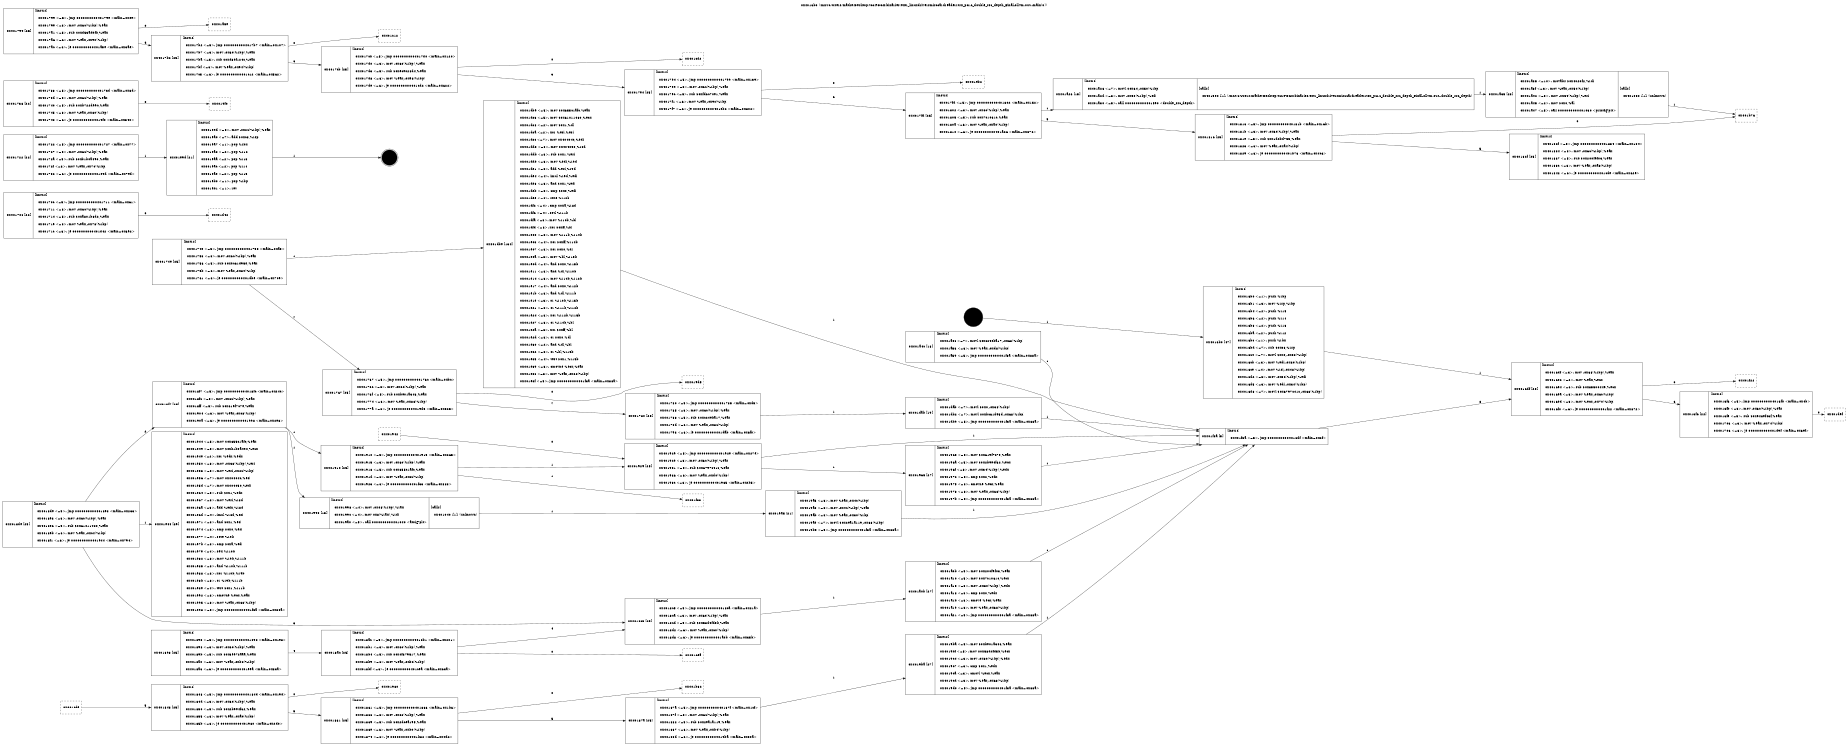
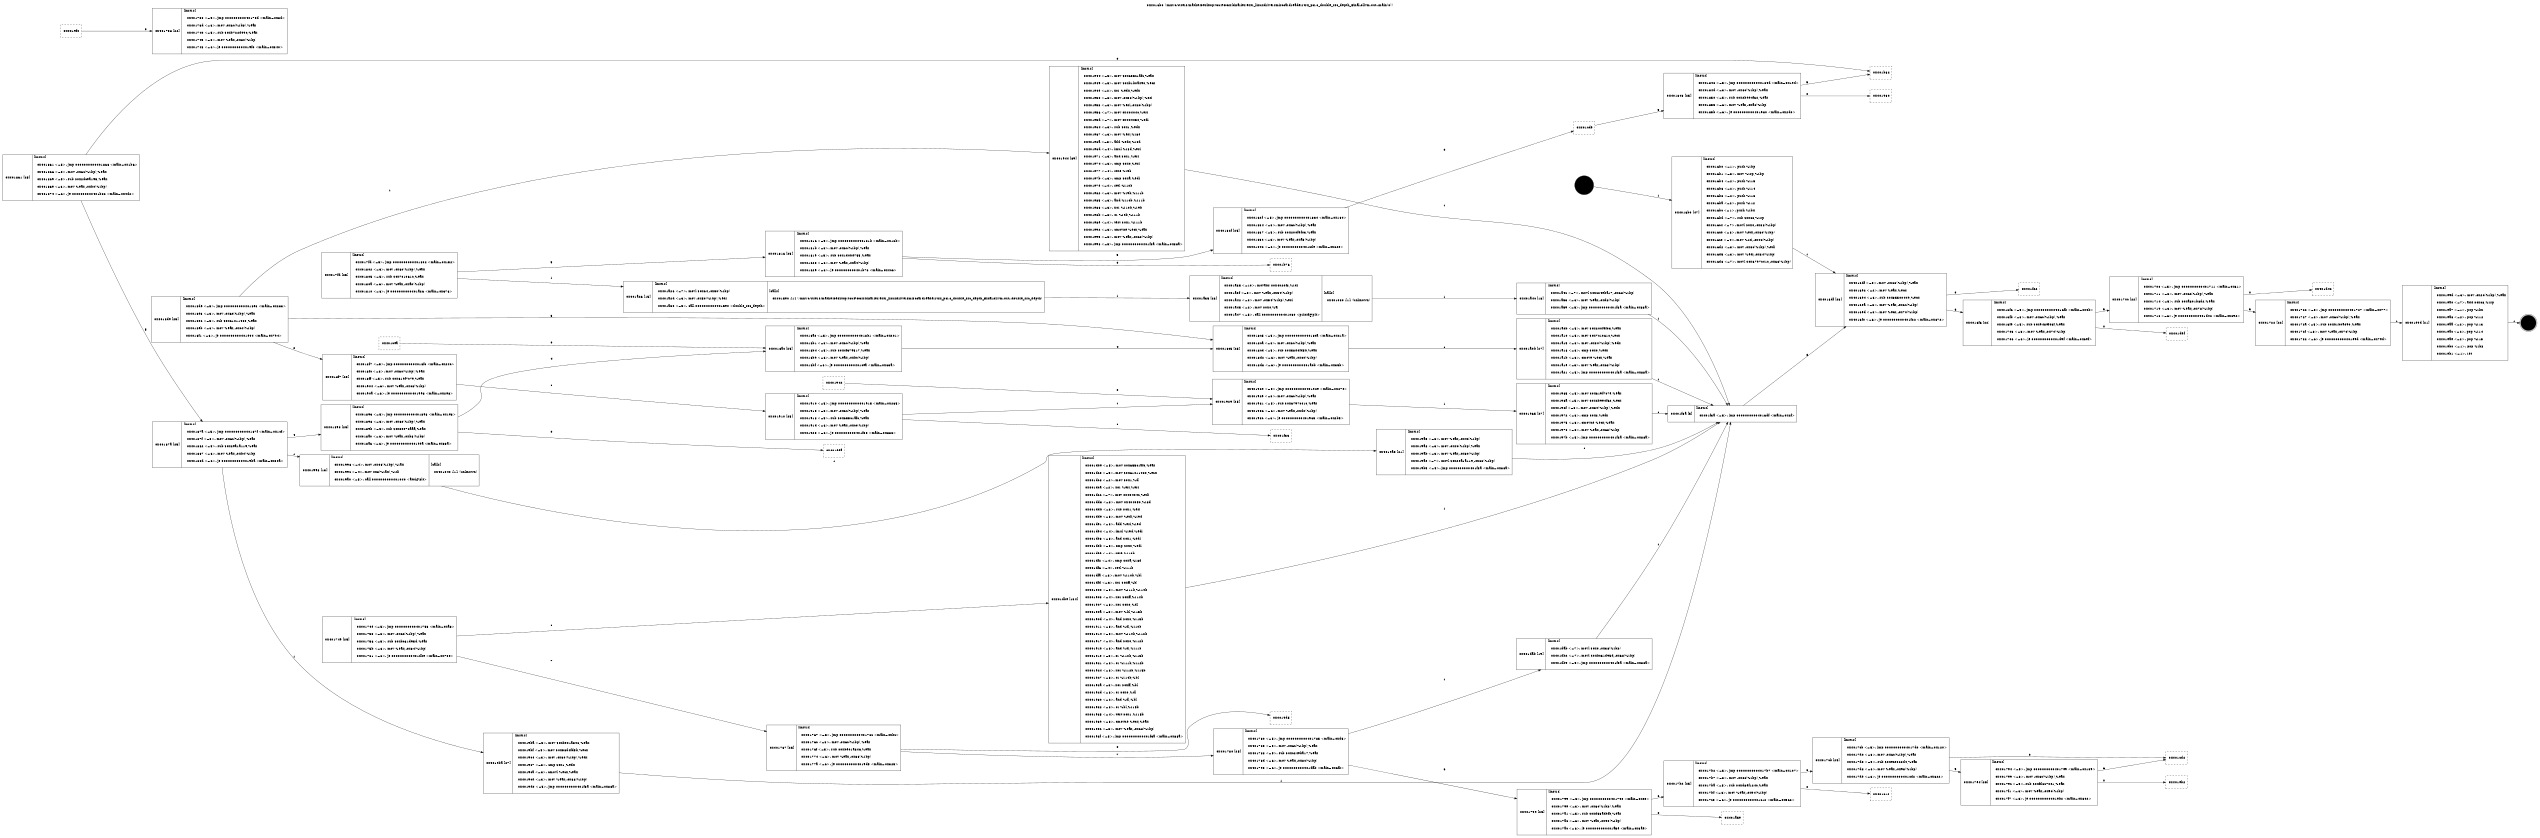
edge "0x401738 [22]" -> "0x4019f0": reversed
edge "0x4017e4 [25]" -> "0x4017fd [25]": now "0x4017e4 [25]" -> "0x401cd2"
edge "0x401a35 [23]" -> "0x401b76": now "0x401a35 [23]" -> "0x401a4c [18]"
edge "0x40182f [25]" -> "0x401cde": added, label "0"
edge "0x40170c [22]" -> "0x401722 [22]": added, label "9"
edge "0x4016f6 [22]" -> "0x40170c [22]": added, label "9"
edge "0x40187a [25]" -> "0x401893 [25]": added, label "4"
edge "0x401929 [25]" -> "0x401f3a [5]": now "0x401e44 [89]" -> "0x401f3a [5]"
node "0x401eea": added
edge "0x4018f7 [25]" -> "0x401998 [13]": now "0x40187a [25]" -> "0x401998 [13]"
edge "0x4018ac [25]" -> "0x401cea": reversed
edge "0x401848 [25]" -> "0x401861 [25]": now "0x401848 [25]" -> "0x401b82"
edge "0x401780 [25]" -> "0x401799 [25]": added, label "6"
